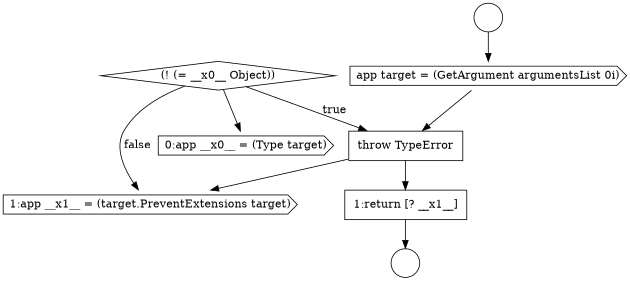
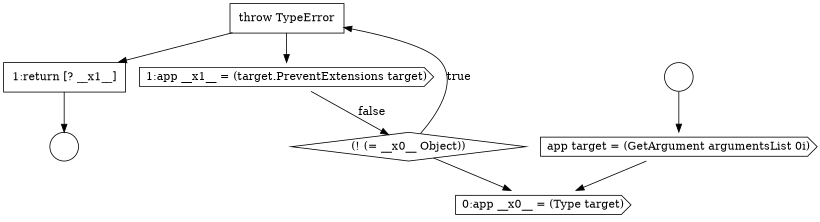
edge "app target = (GetArgument argumentsList 0i)" -> "throw TypeError": now "app target = (GetArgument argumentsList 0i)" -> "0:app __x0__ = (Type target)"
edge "(! (= __x0__ Object))" -> "1:app __x1__ = (target.PreventExtensions target)": reversed
